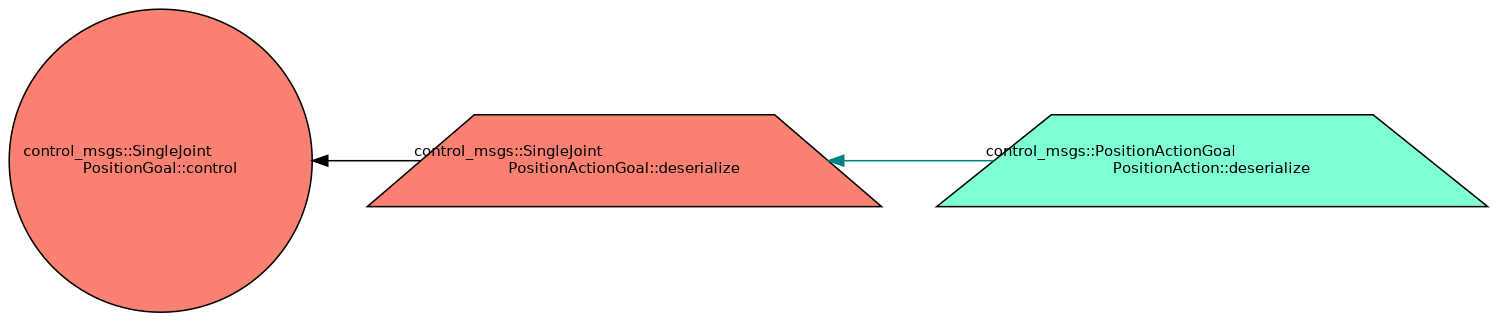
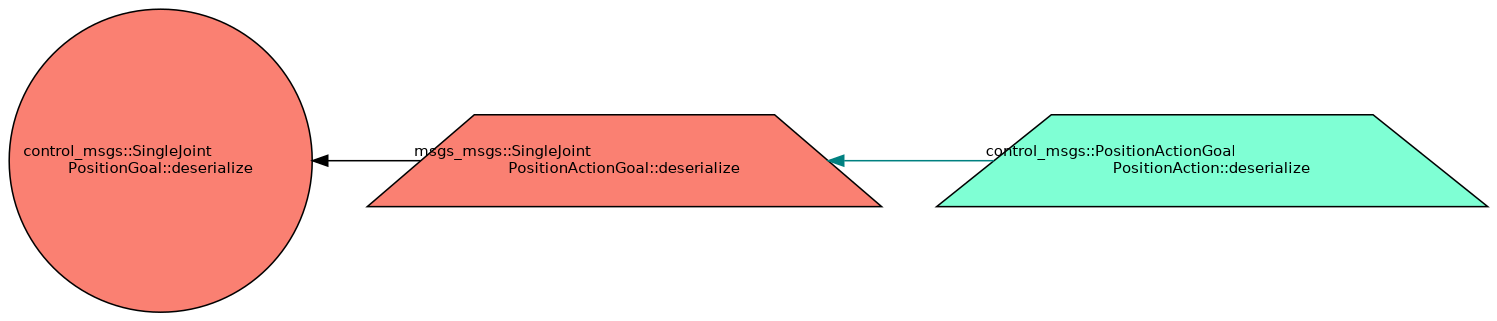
node "control_msgs::SingleJoint PositionGoal::control": label "control_msgs::SingleJoint PositionGoal::control" -> "control_msgs::SingleJoint PositionGoal::deserialize"
node "control_msgs::SingleJoint PositionActionGoal::deserialize": label "control_msgs::SingleJoint PositionActionGoal::deserialize" -> "msgs_msgs::SingleJoint PositionActionGoal::deserialize"
